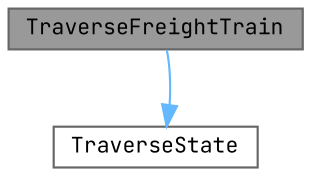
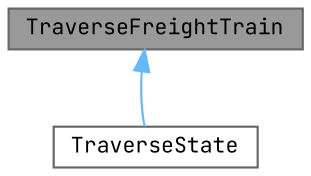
edge "TraverseFreightTrain" -> "TraverseState": reversed
